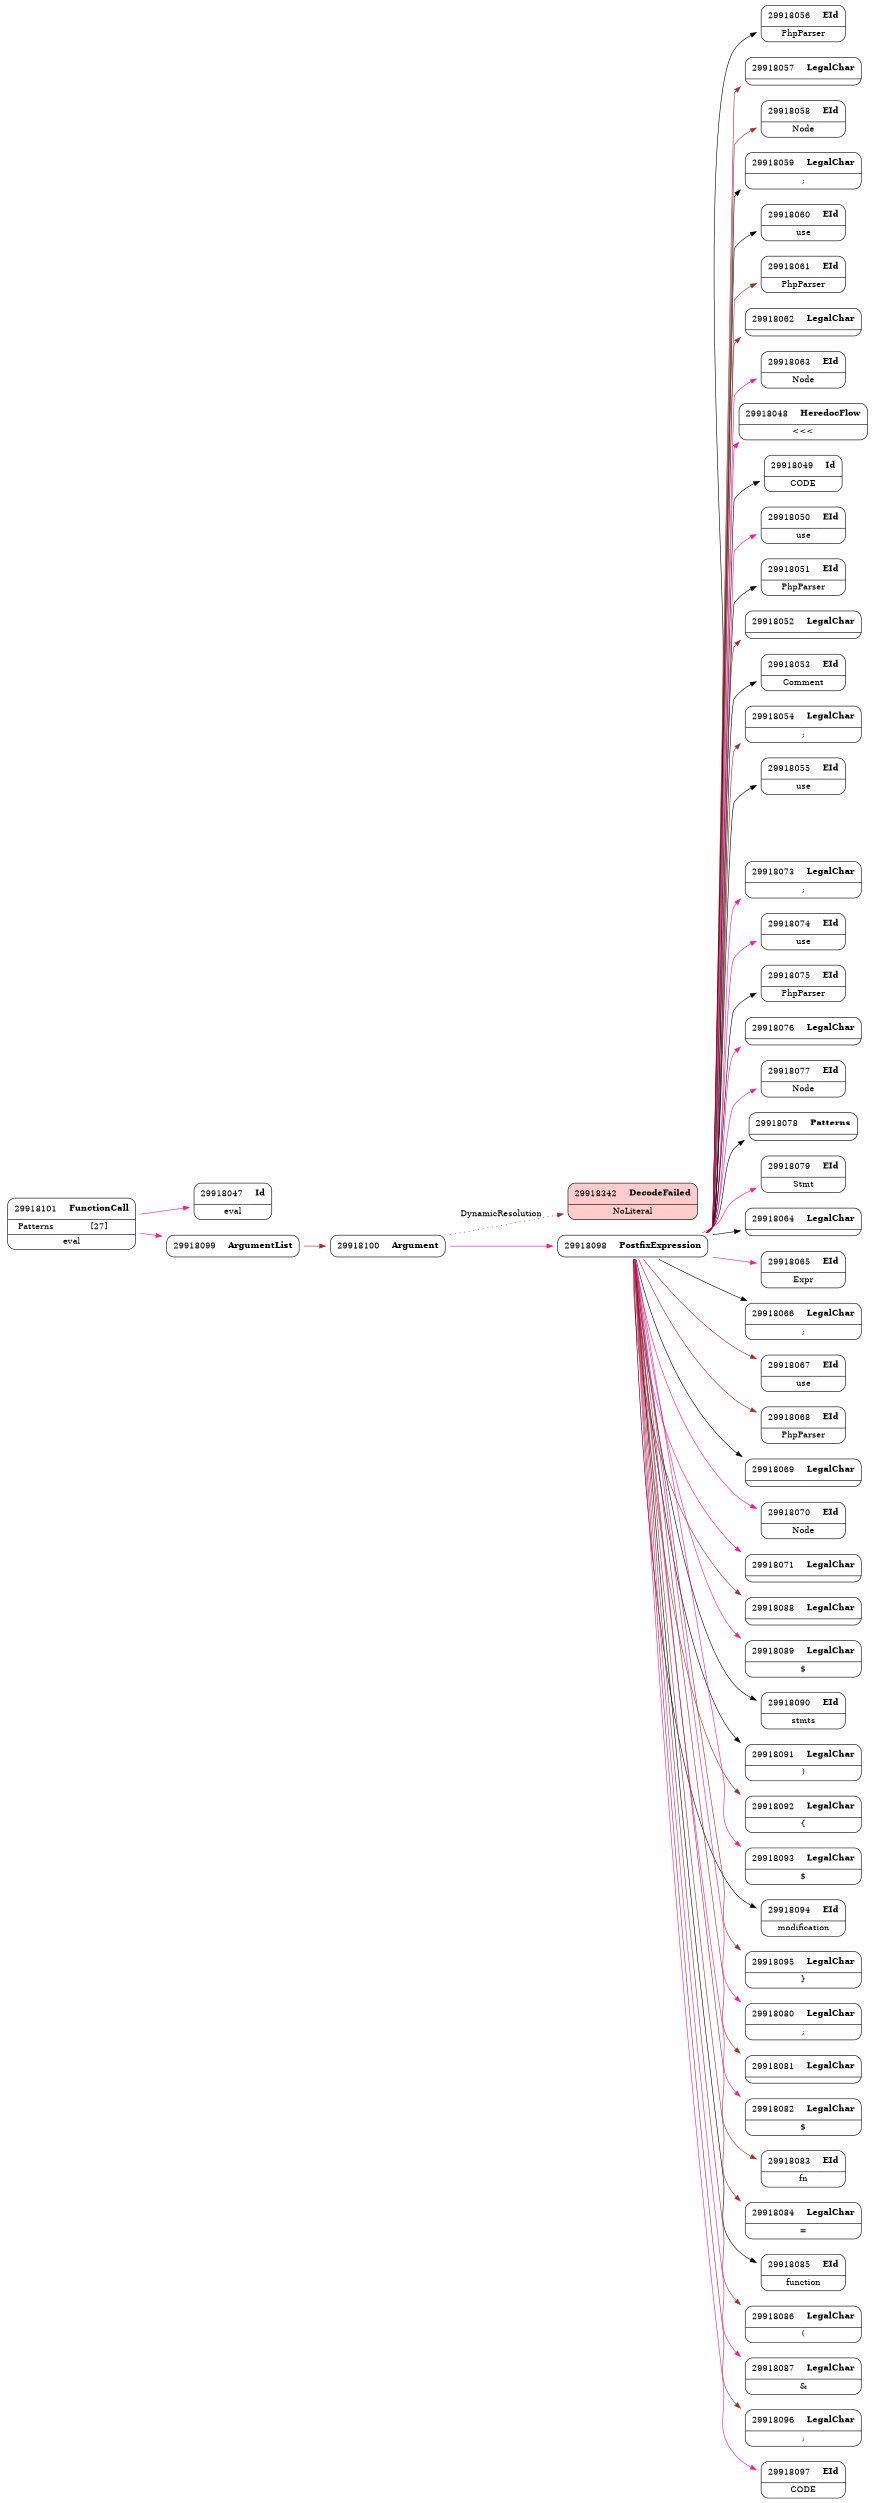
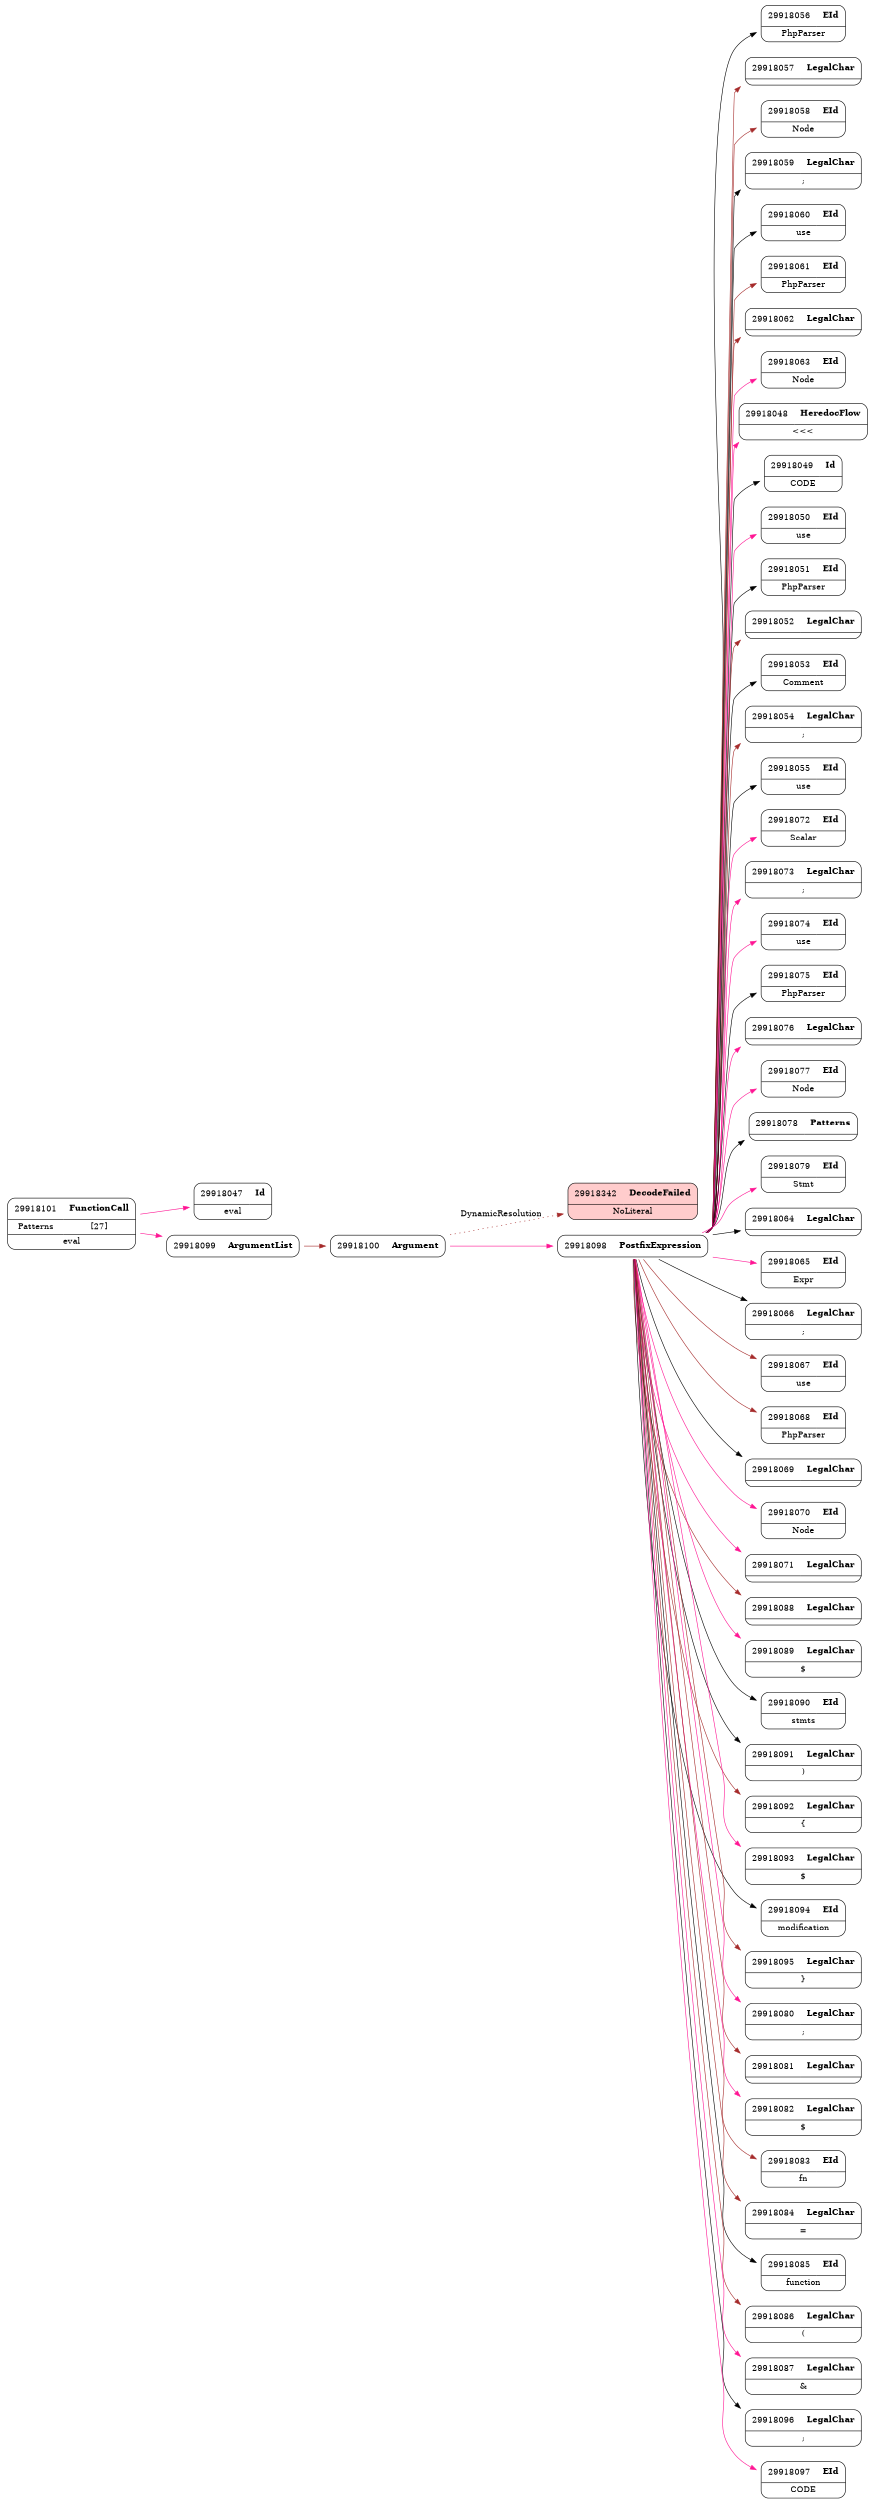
node "29918072": added
edge "29918098" -> "29918096": color brown -> black
